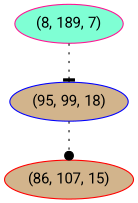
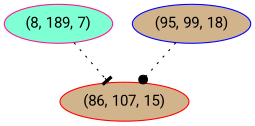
edge "(8, 189, 7)" -> "(95, 99, 18)": now "(8, 189, 7)" -> "(86, 107, 15)"
